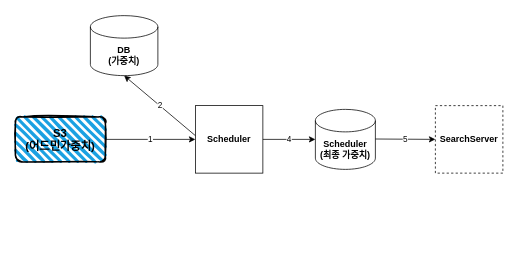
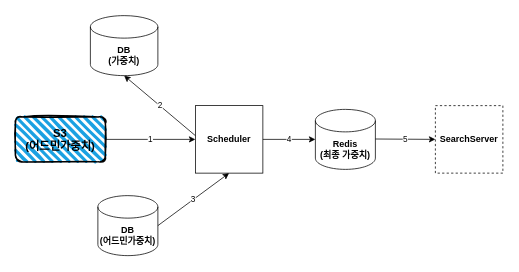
node "Scheduler (최종 가중치)": label "Scheduler (최종 가중치)" -> "Redis (최종 가중치)"
edge "DB (어드민가중치)" -> "Scheduler": added, label "3"
node "DB (어드민가중치)": added
